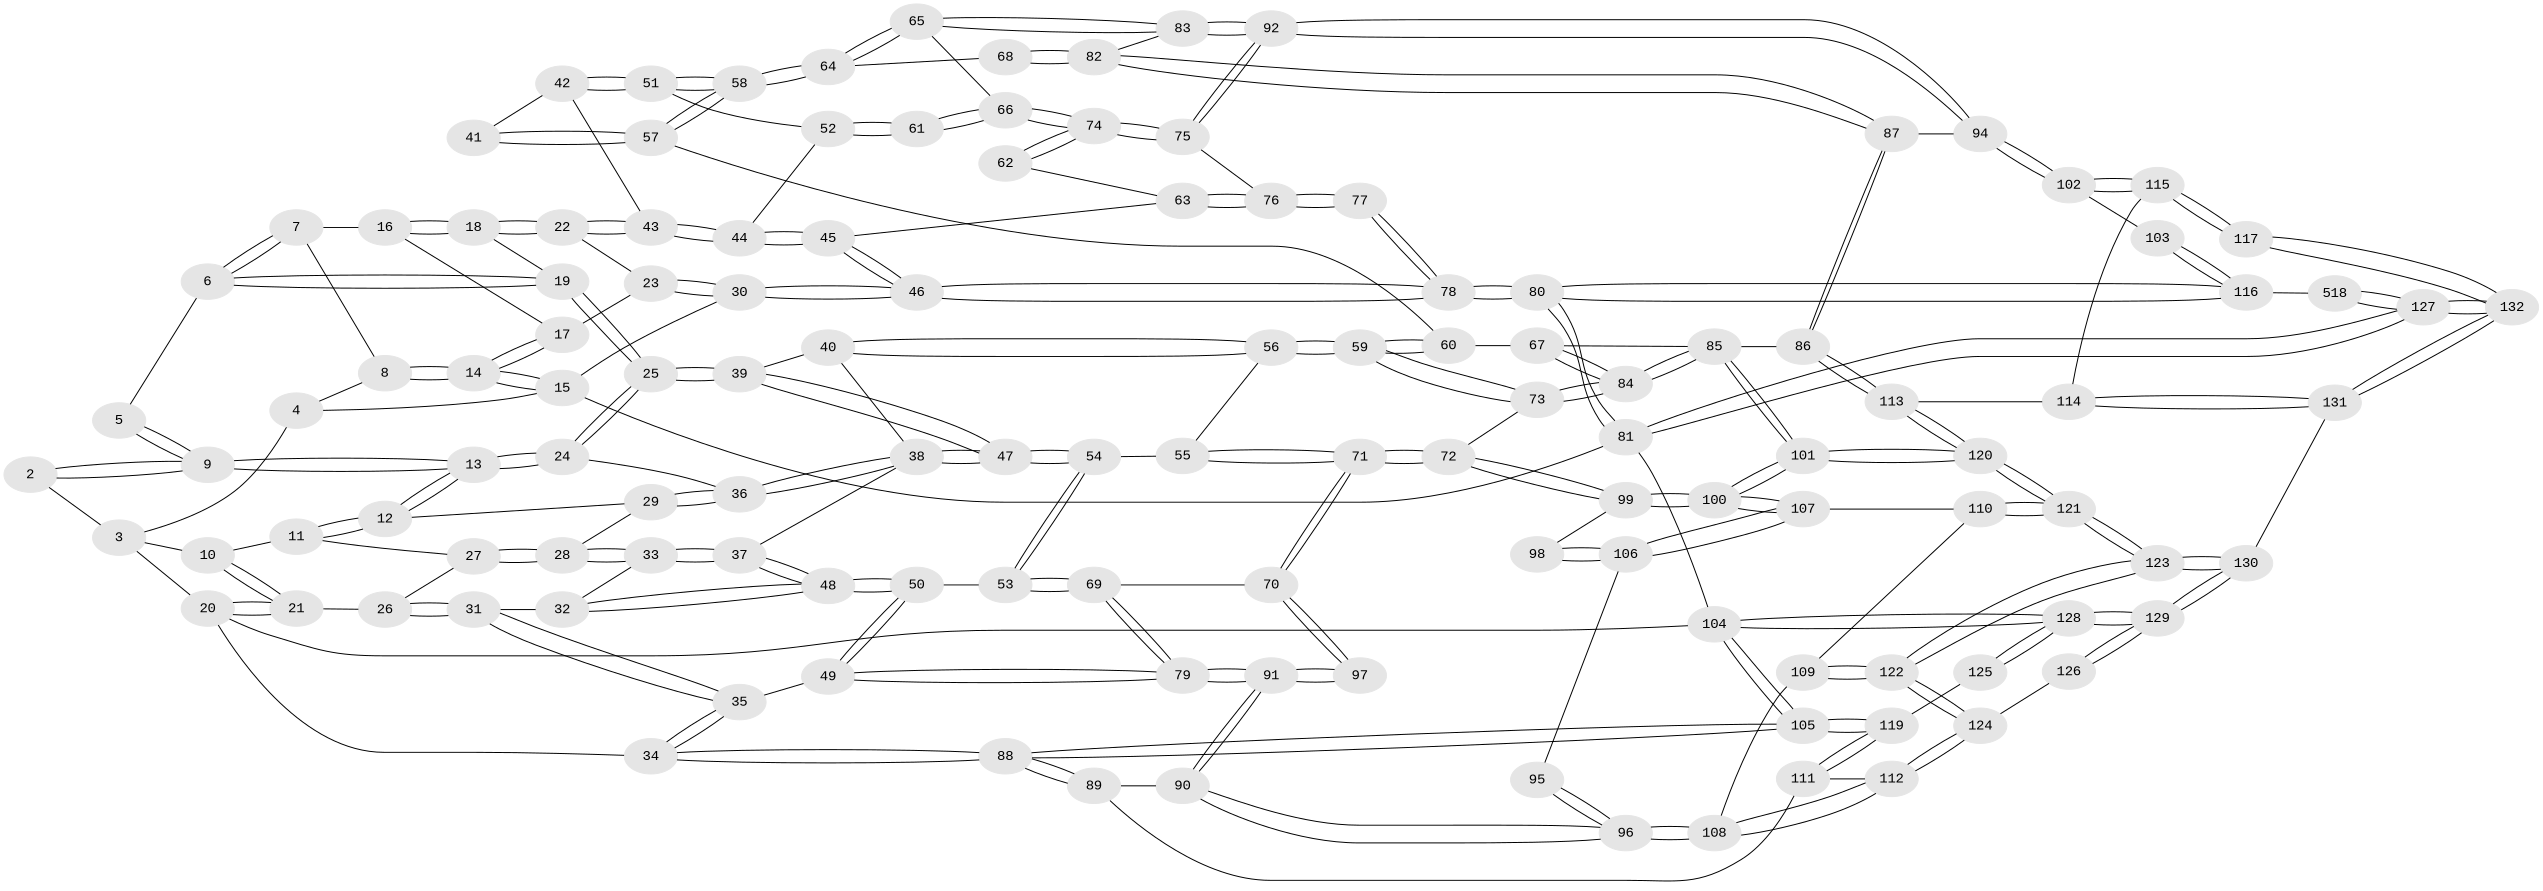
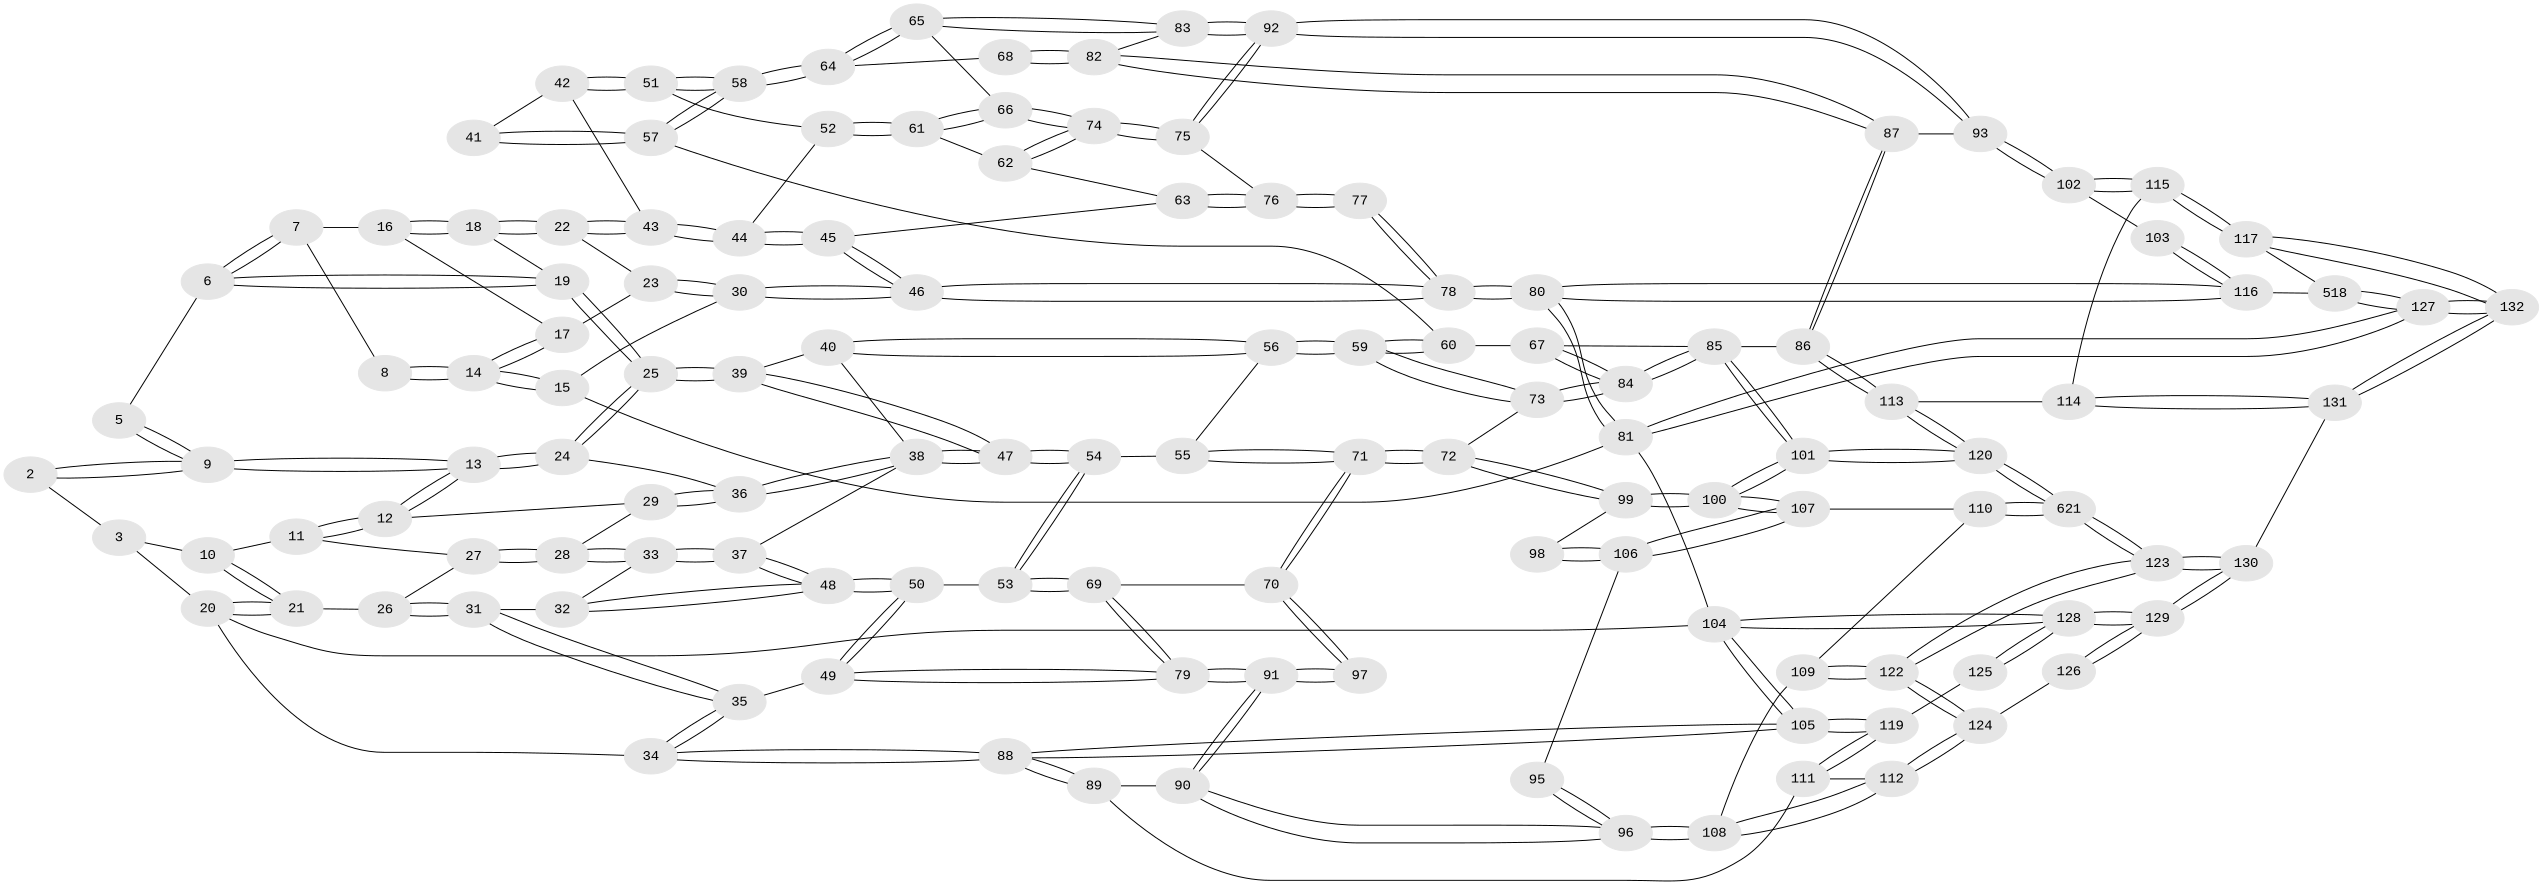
node "94": label "94" -> "93"
edge "61" -- "62": added
edge "117" -- "518": added
node "4": removed
node "121": label "121" -> "621"
